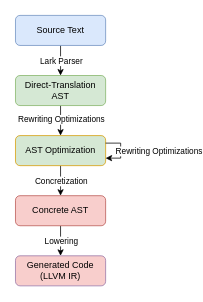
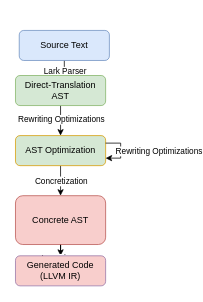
node "Source Text": moved (60, 30) -> (64, 45)
node "Concrete AST": size 90x30 -> 90x49
